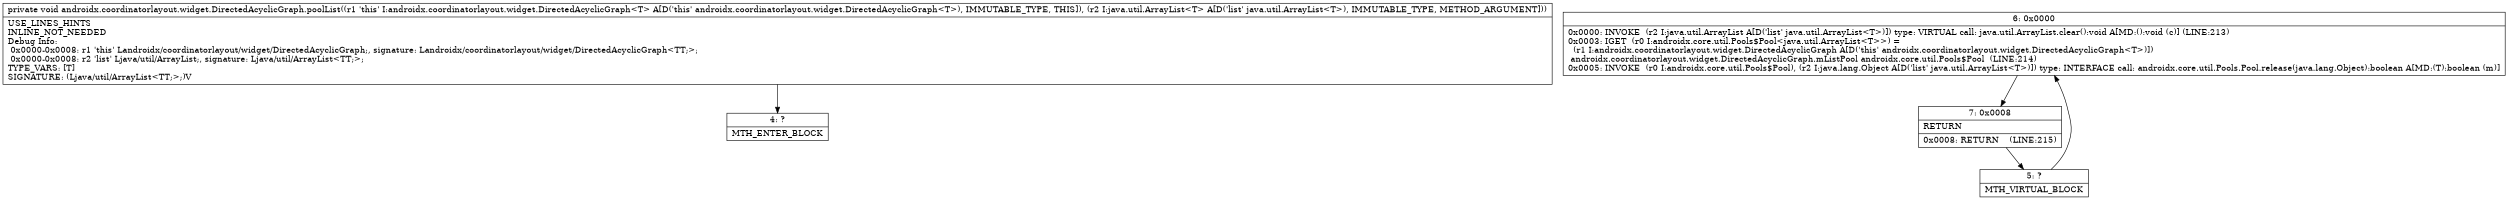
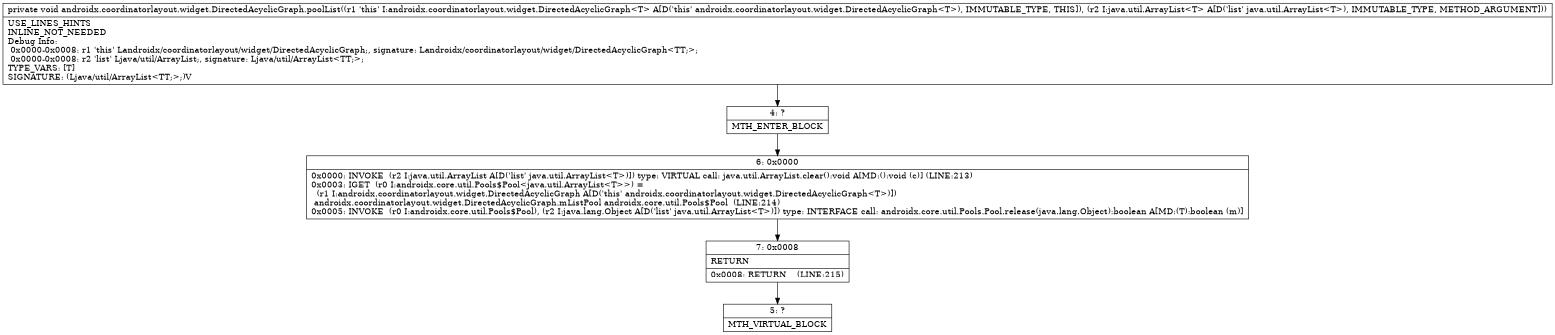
edge "5: ?" -> "6: 0x0000": now "4: ?" -> "6: 0x0000"
